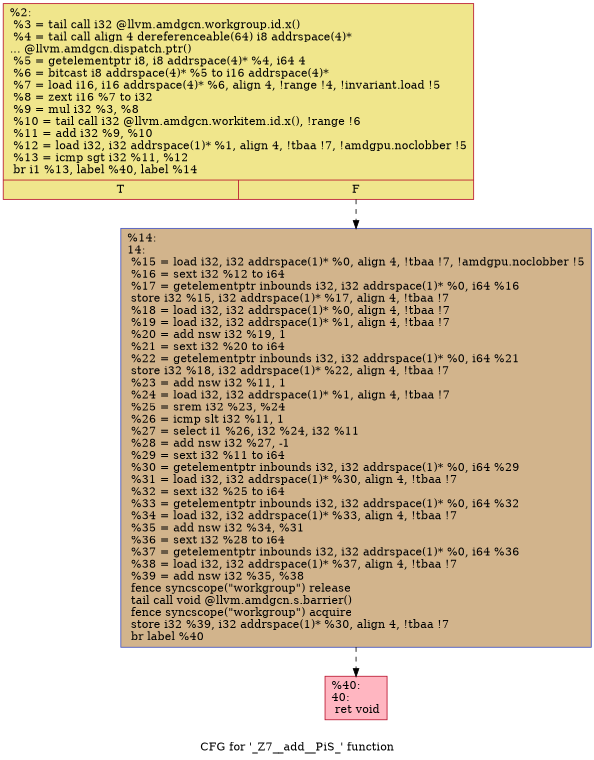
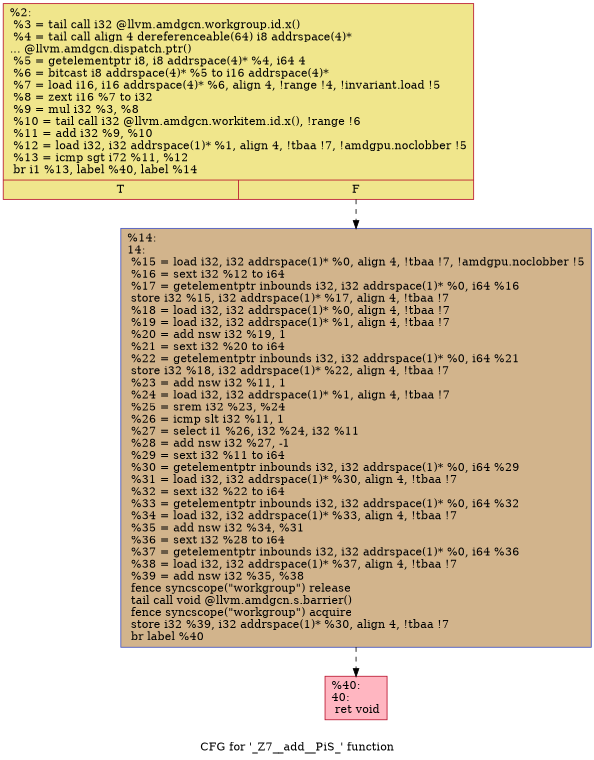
node "%2:": text "%13 = icmp sgt i32 %11, %12" -> "%13 = icmp sgt i72 %11, %12"
node "%14:": text "%32 = sext i32 %25 to i64" -> "%32 = sext i32 %22 to i64"
